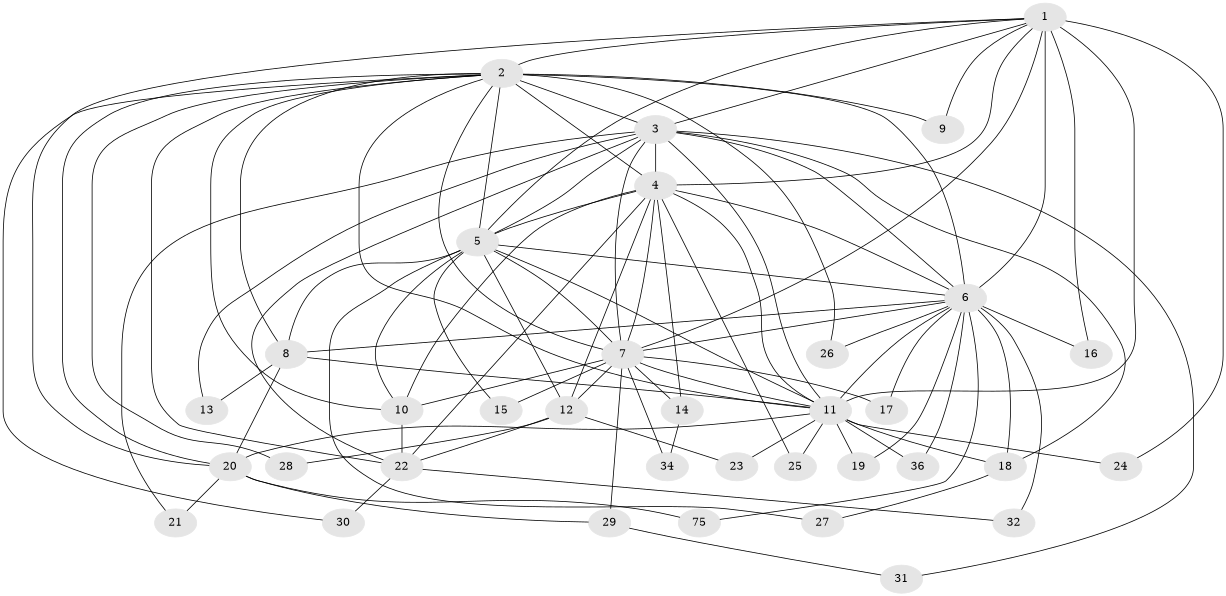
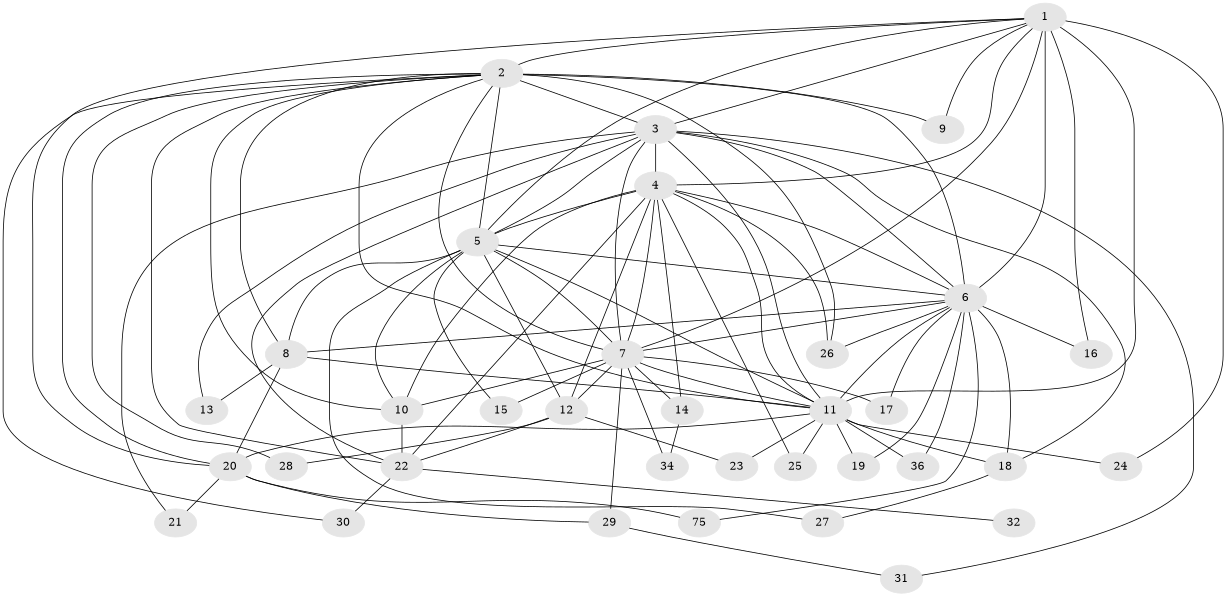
edge "2" -- "4": now "26" -- "4"
edge "6" -- "32": removed
